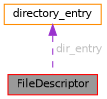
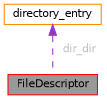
edge "FileDescriptor" -> "directory_entry": label " dir_entry" -> " dir_dir"
